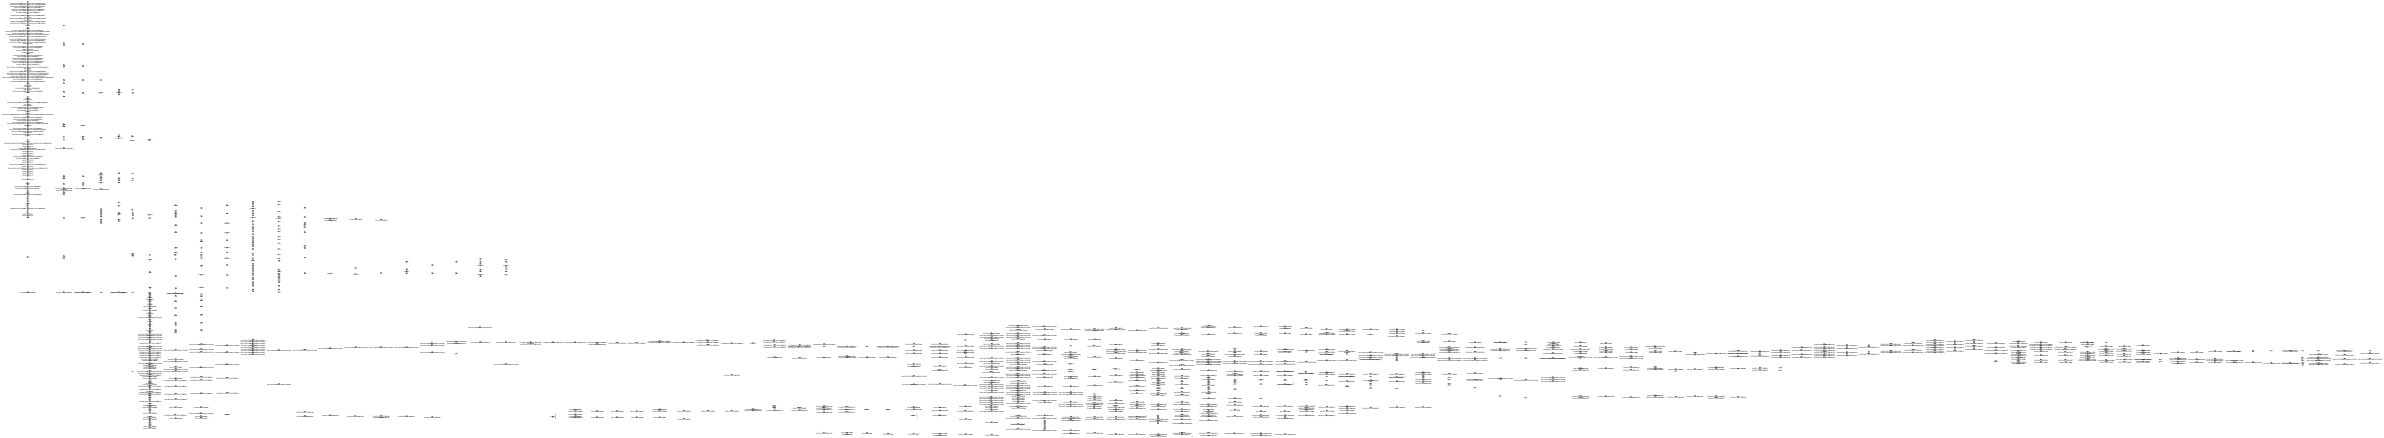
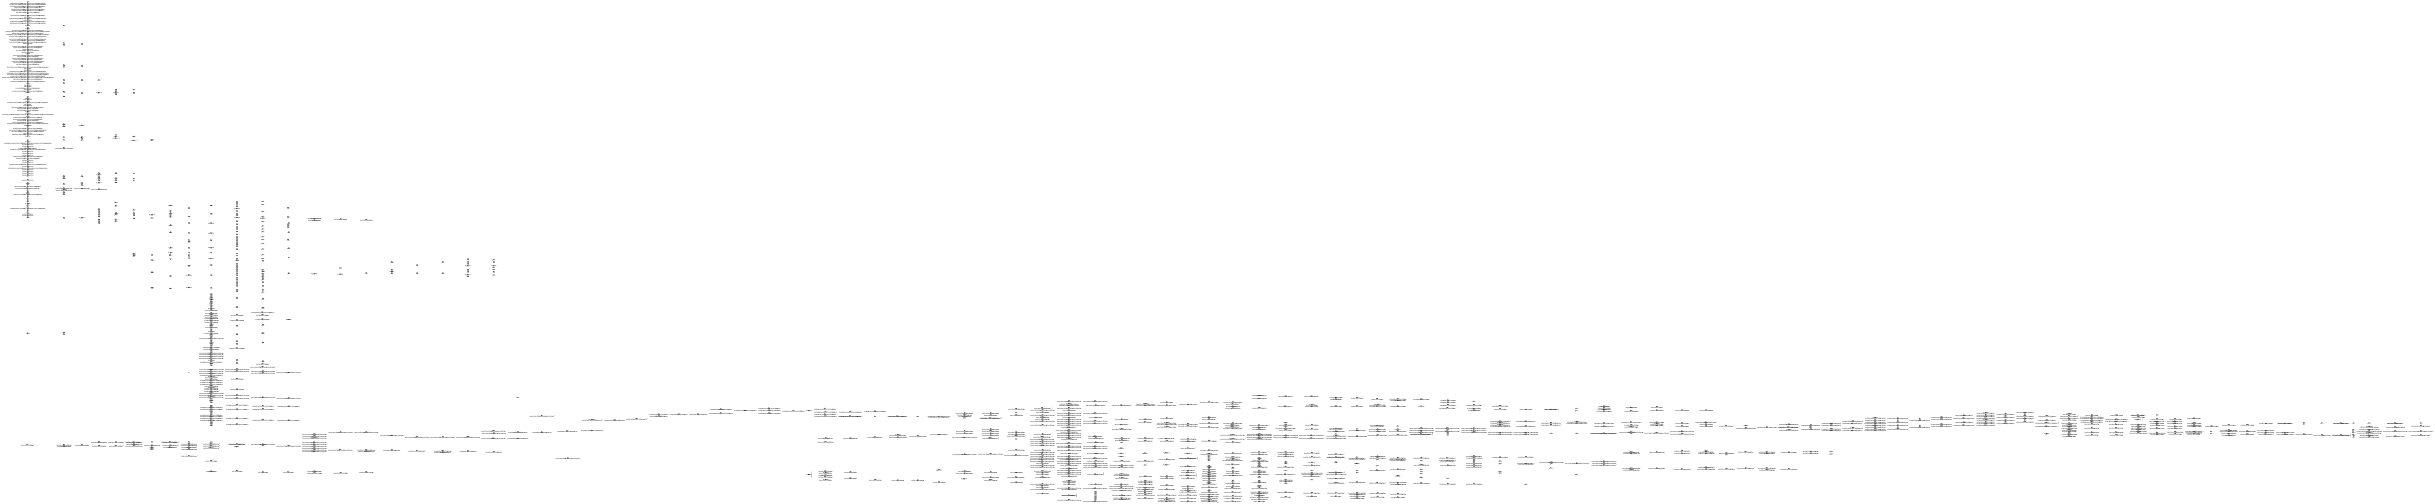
node "NodeID: 631": removed
